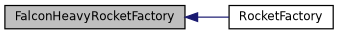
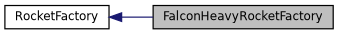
edge "RocketFactory" -> "FalconHeavyRocketFactory": reversed
